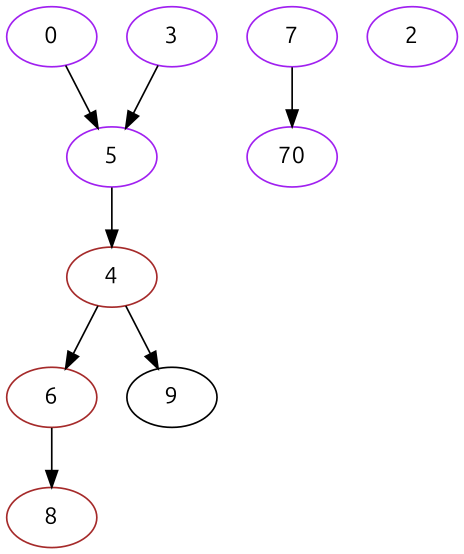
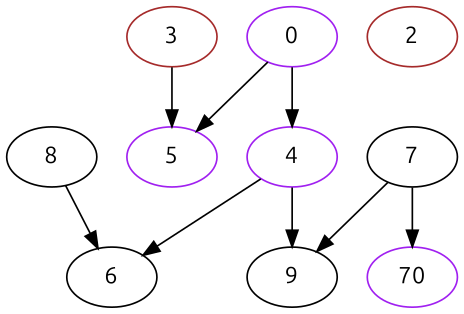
node "3": color purple -> brown
node "7": color purple -> black
node "2": color purple -> brown
edge "5" -> "4": now "0" -> "4"
edge "7" -> "9": added
node "4": color brown -> purple
node "6": color brown -> black
edge "6" -> "8": reversed
node "8": color brown -> black
